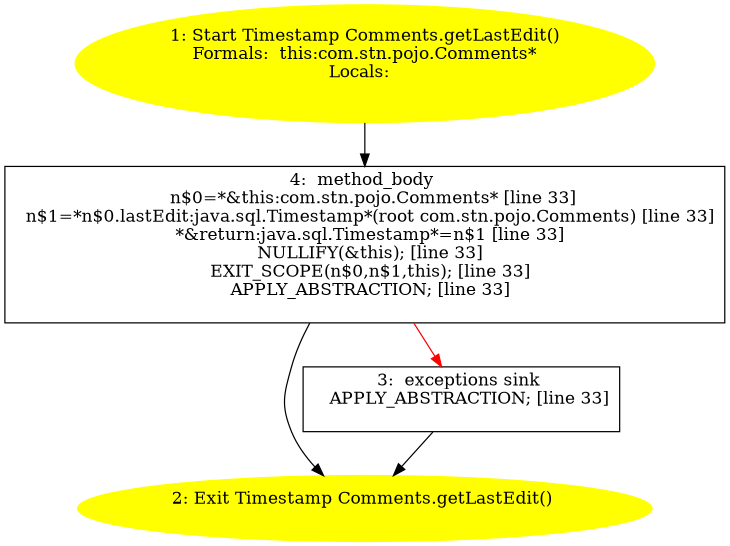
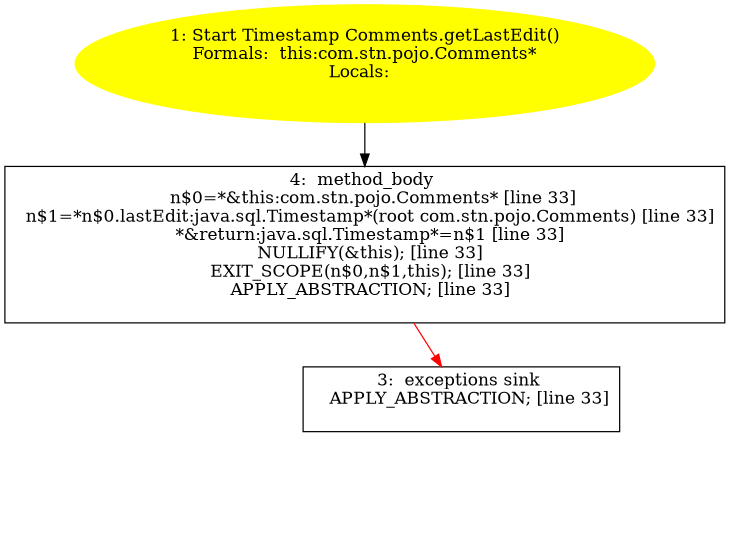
node "2: Exit Timestamp Comments.getLastEdit()": removed
